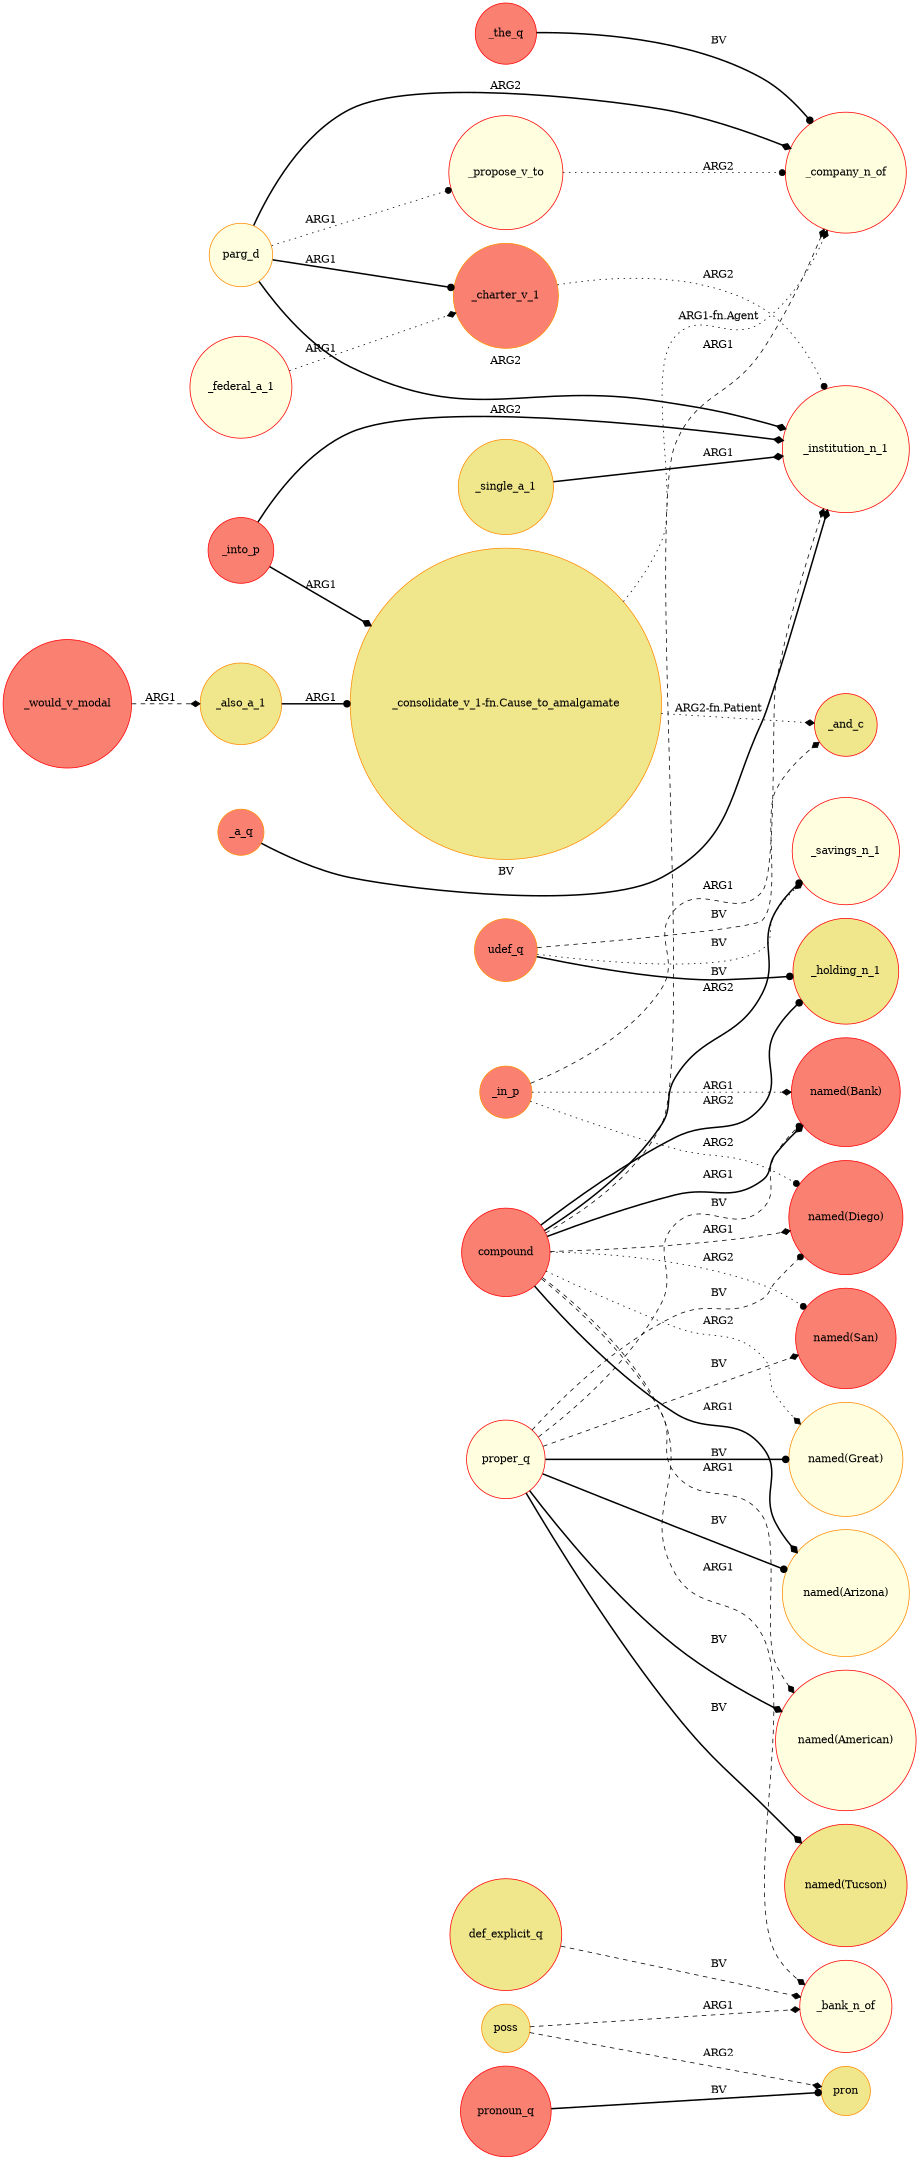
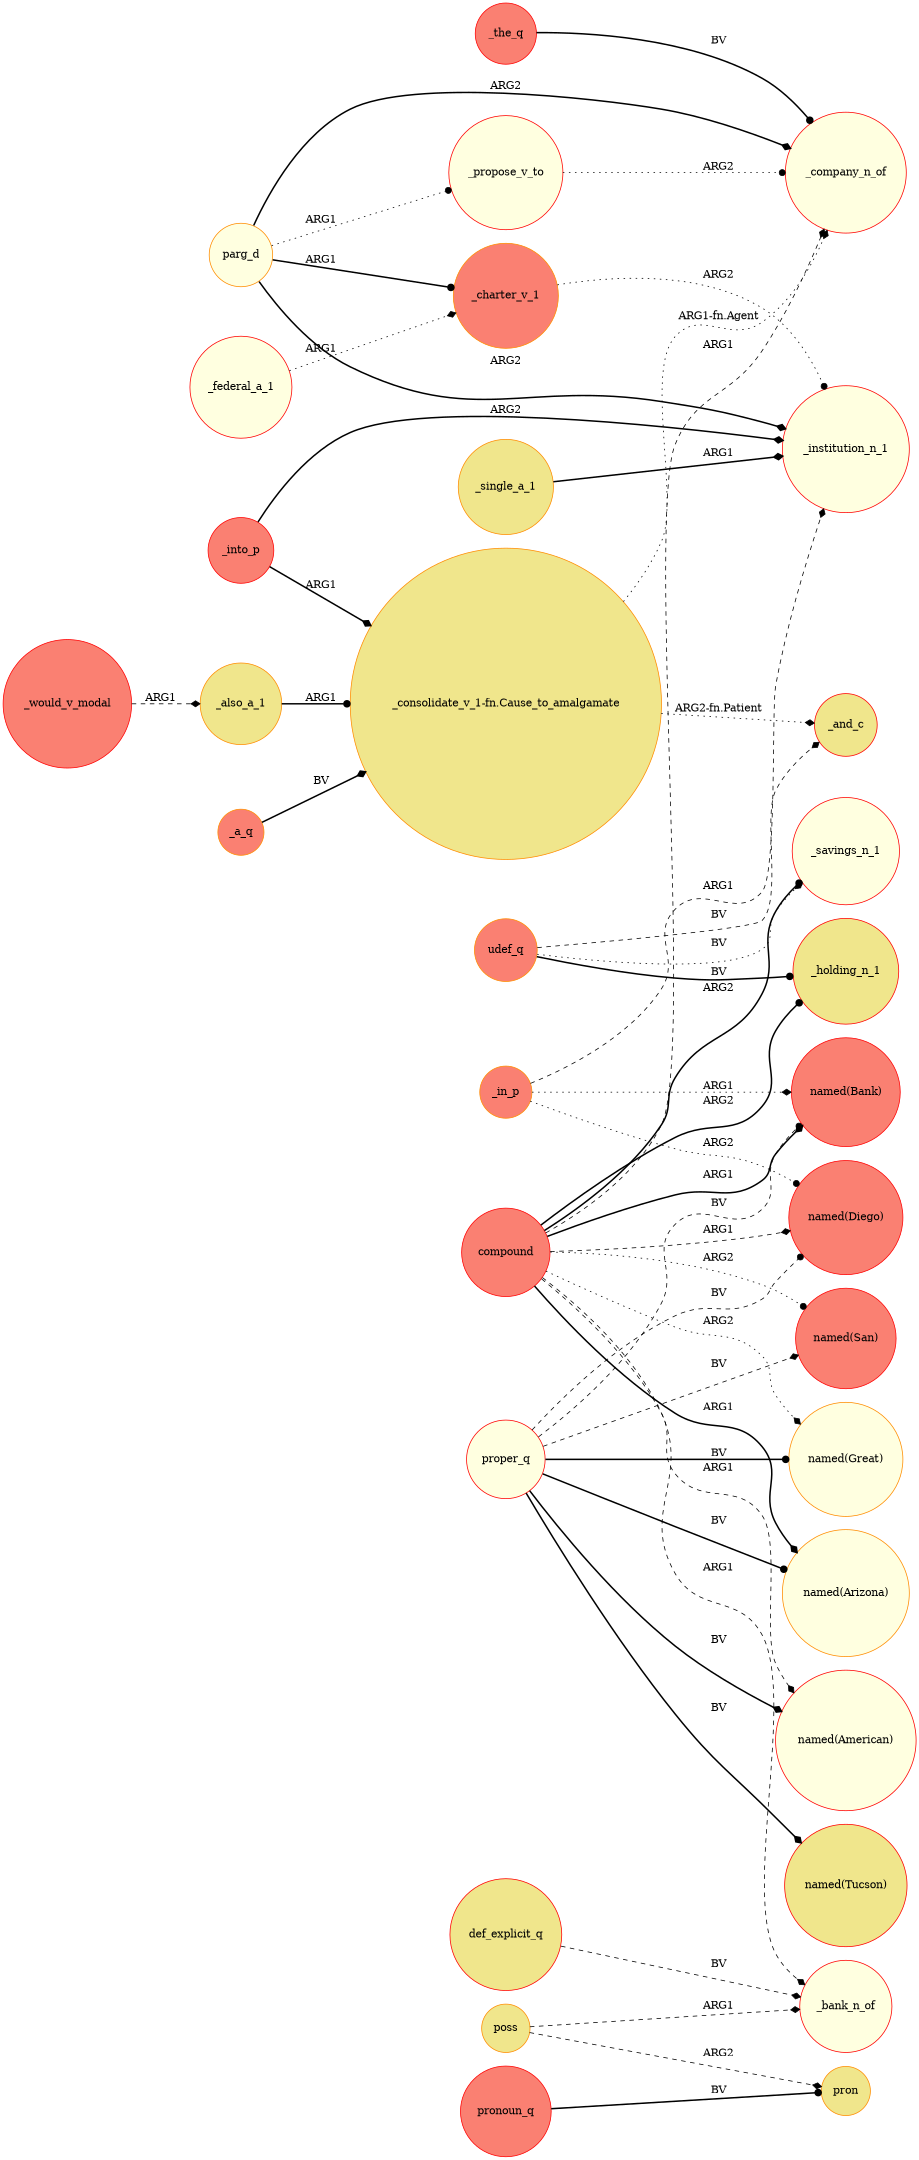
edge "_a_q" -> "_institution_n_1": now "_a_q" -> "_consolidate_v_1-fn.Cause_to_amalgamate"
